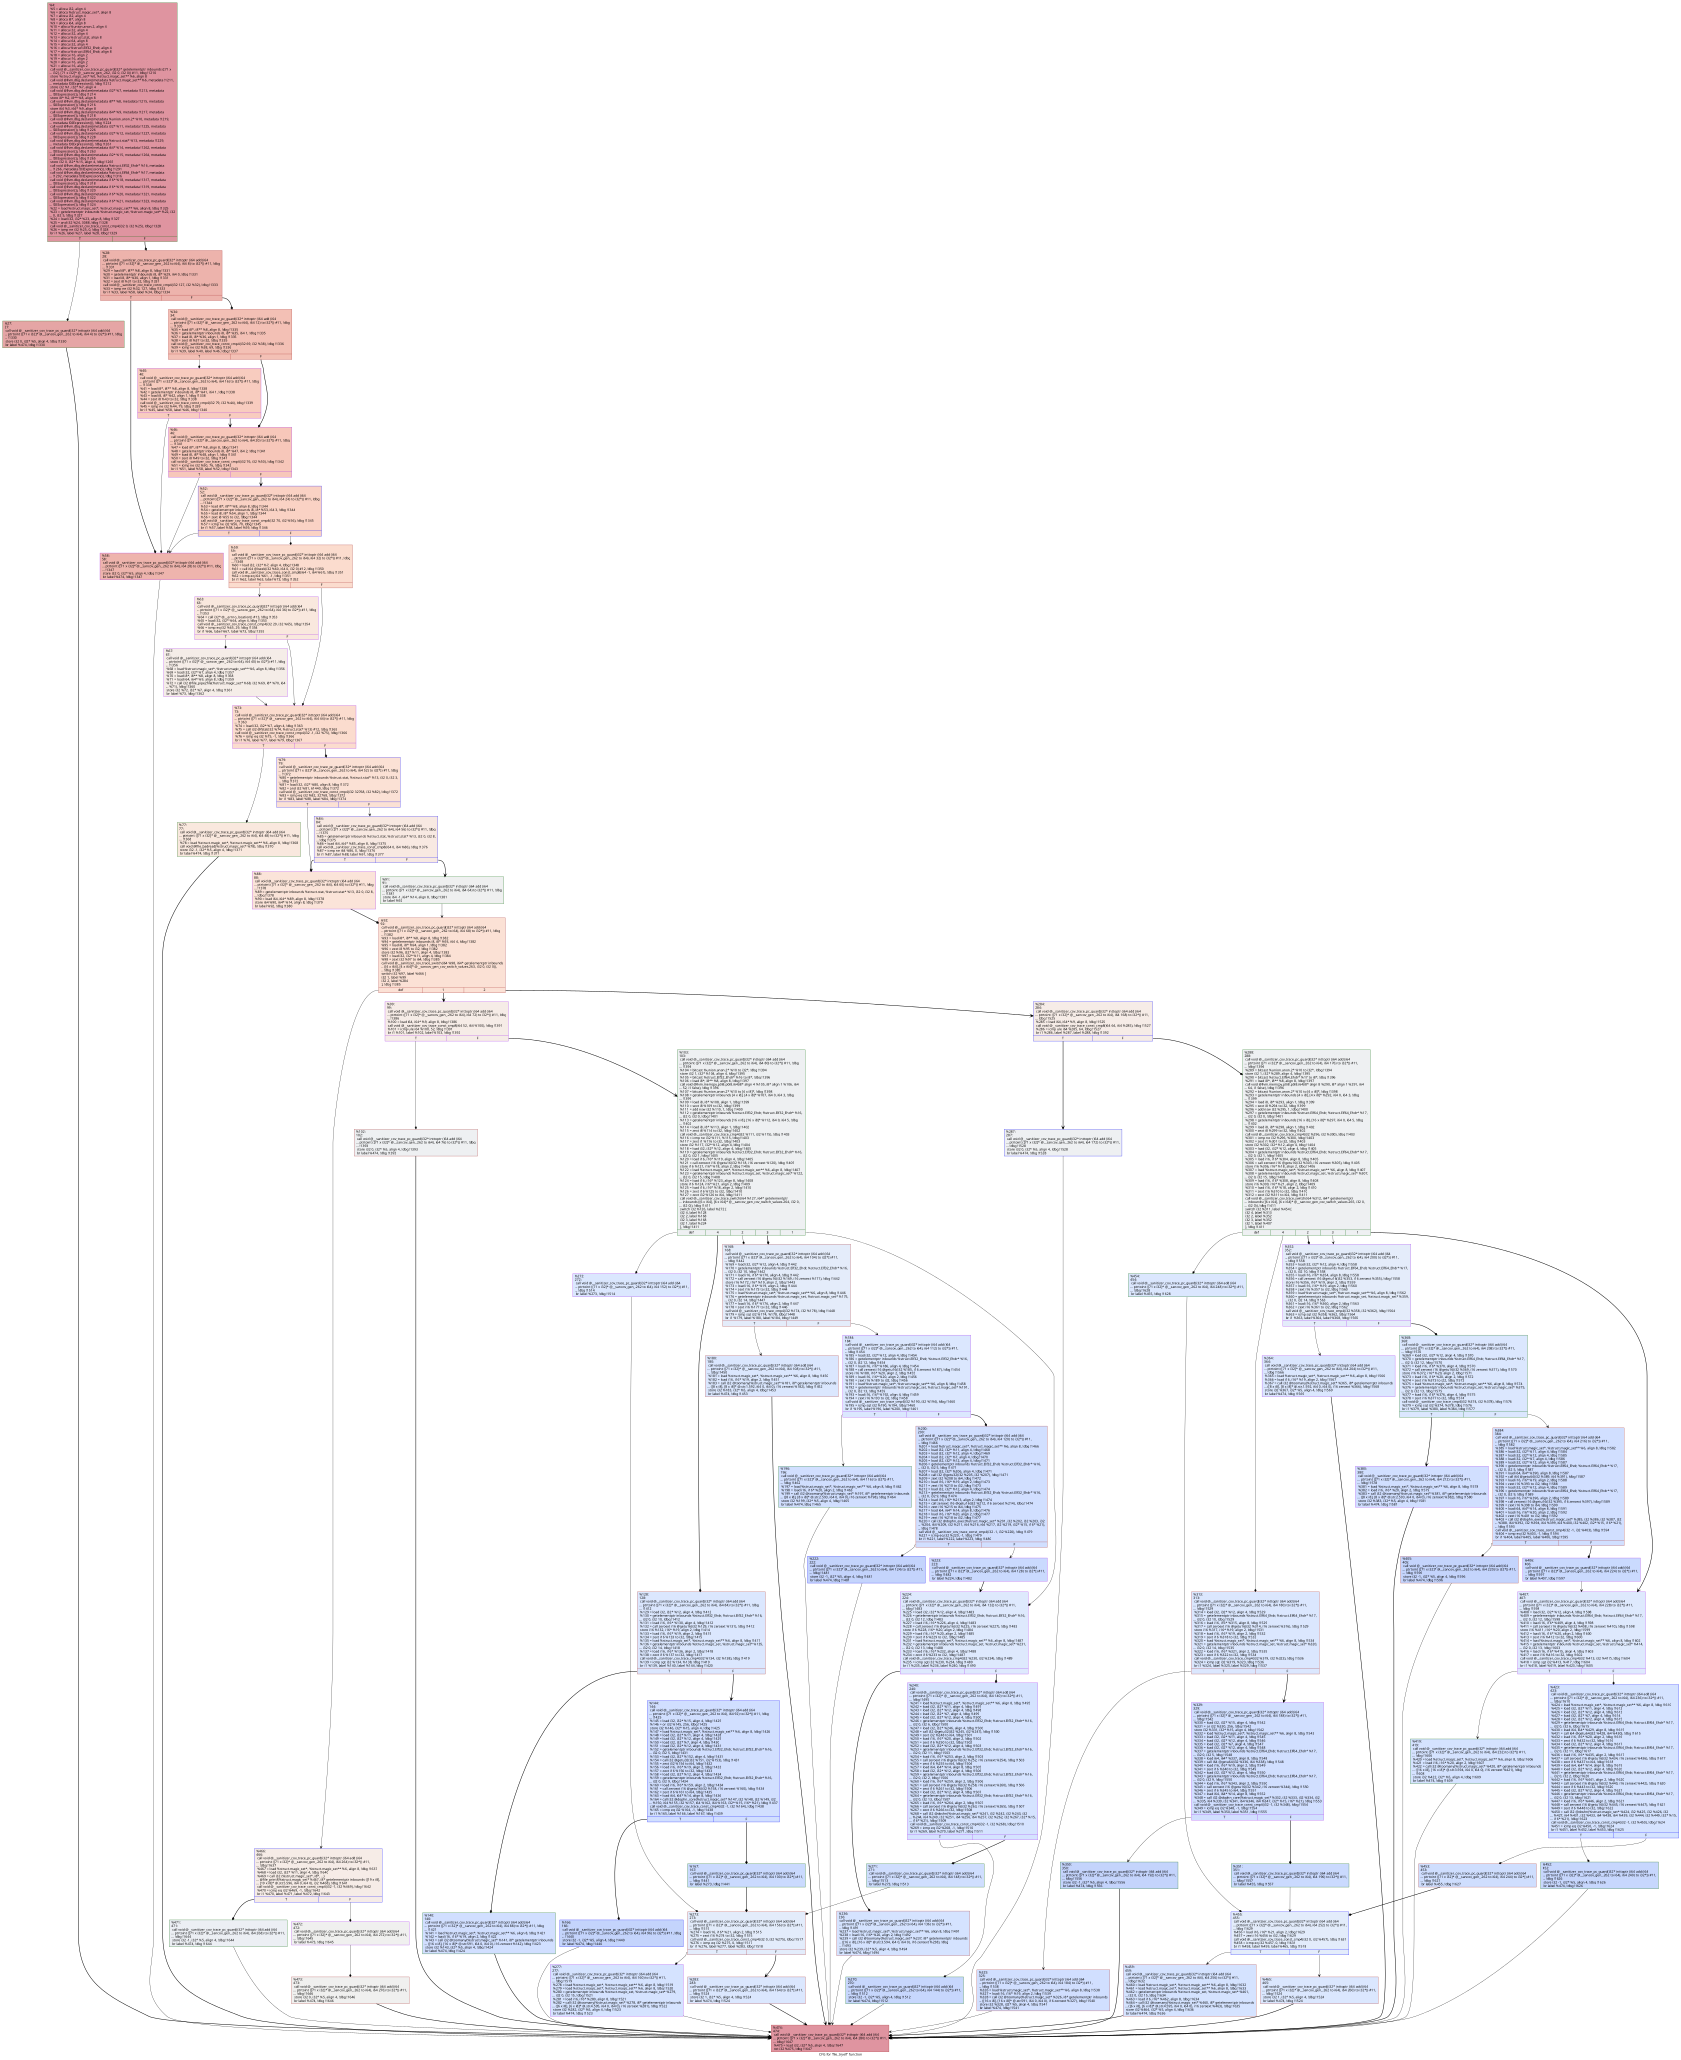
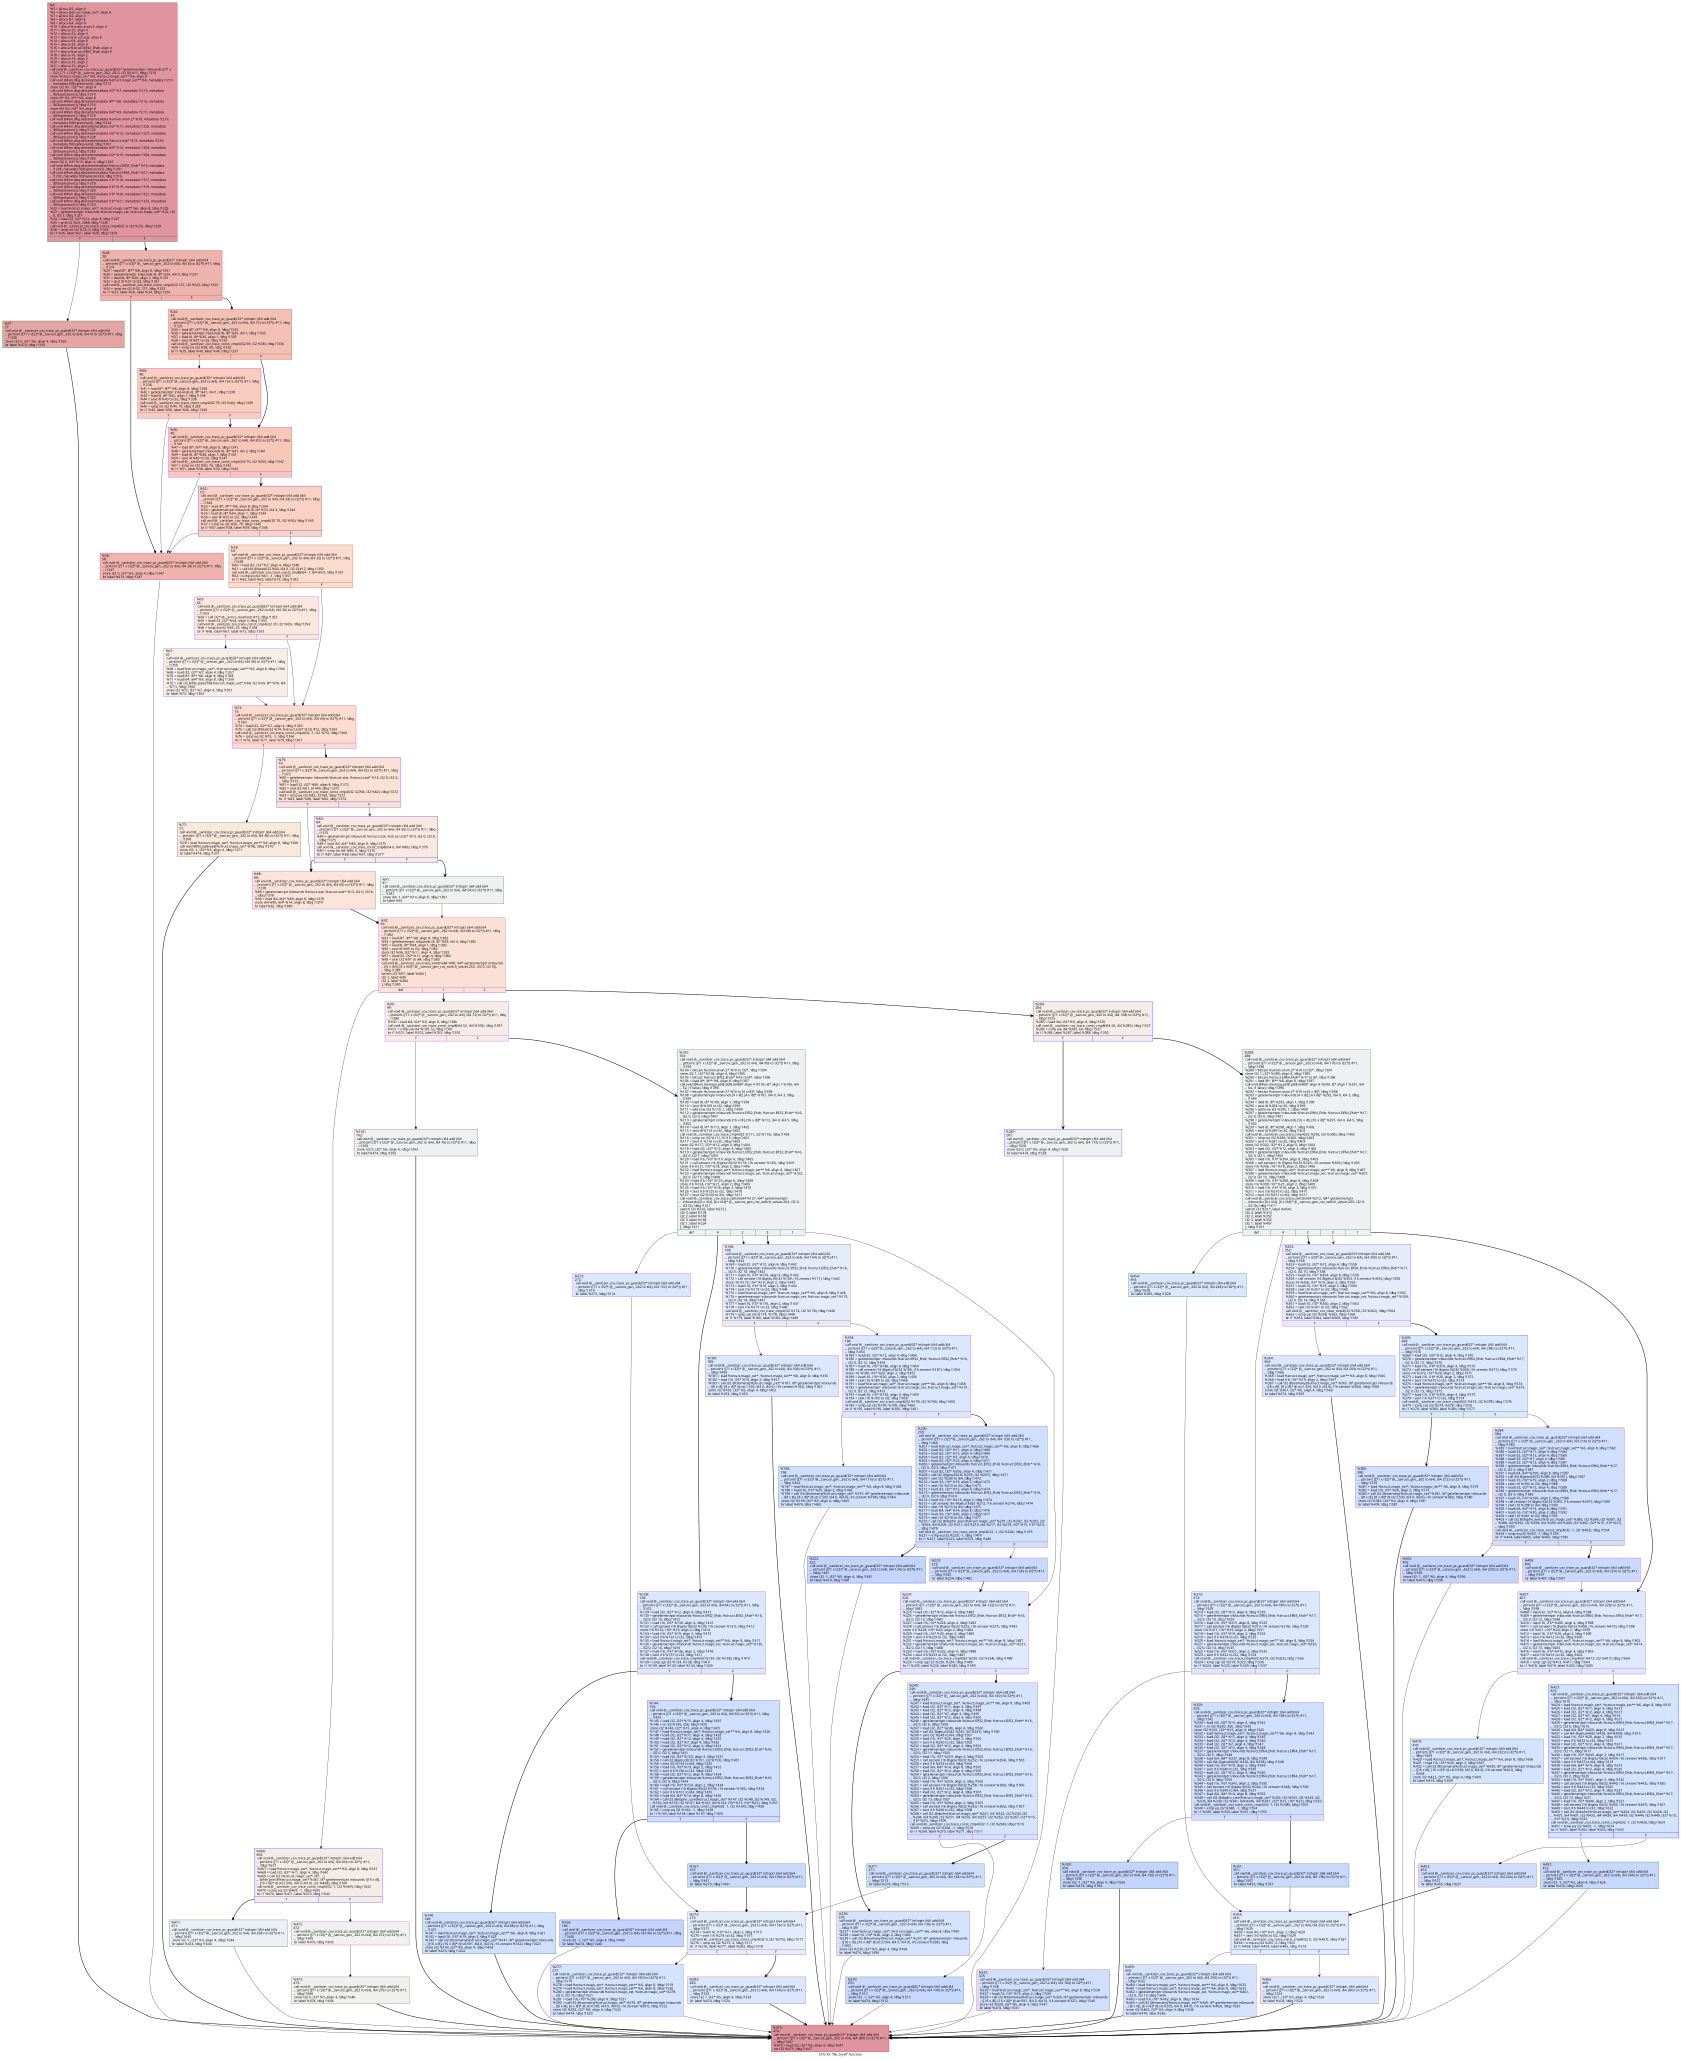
node "%92:": color brown -> purple
edge "%200:" -> "%222:": style solid -> bold
